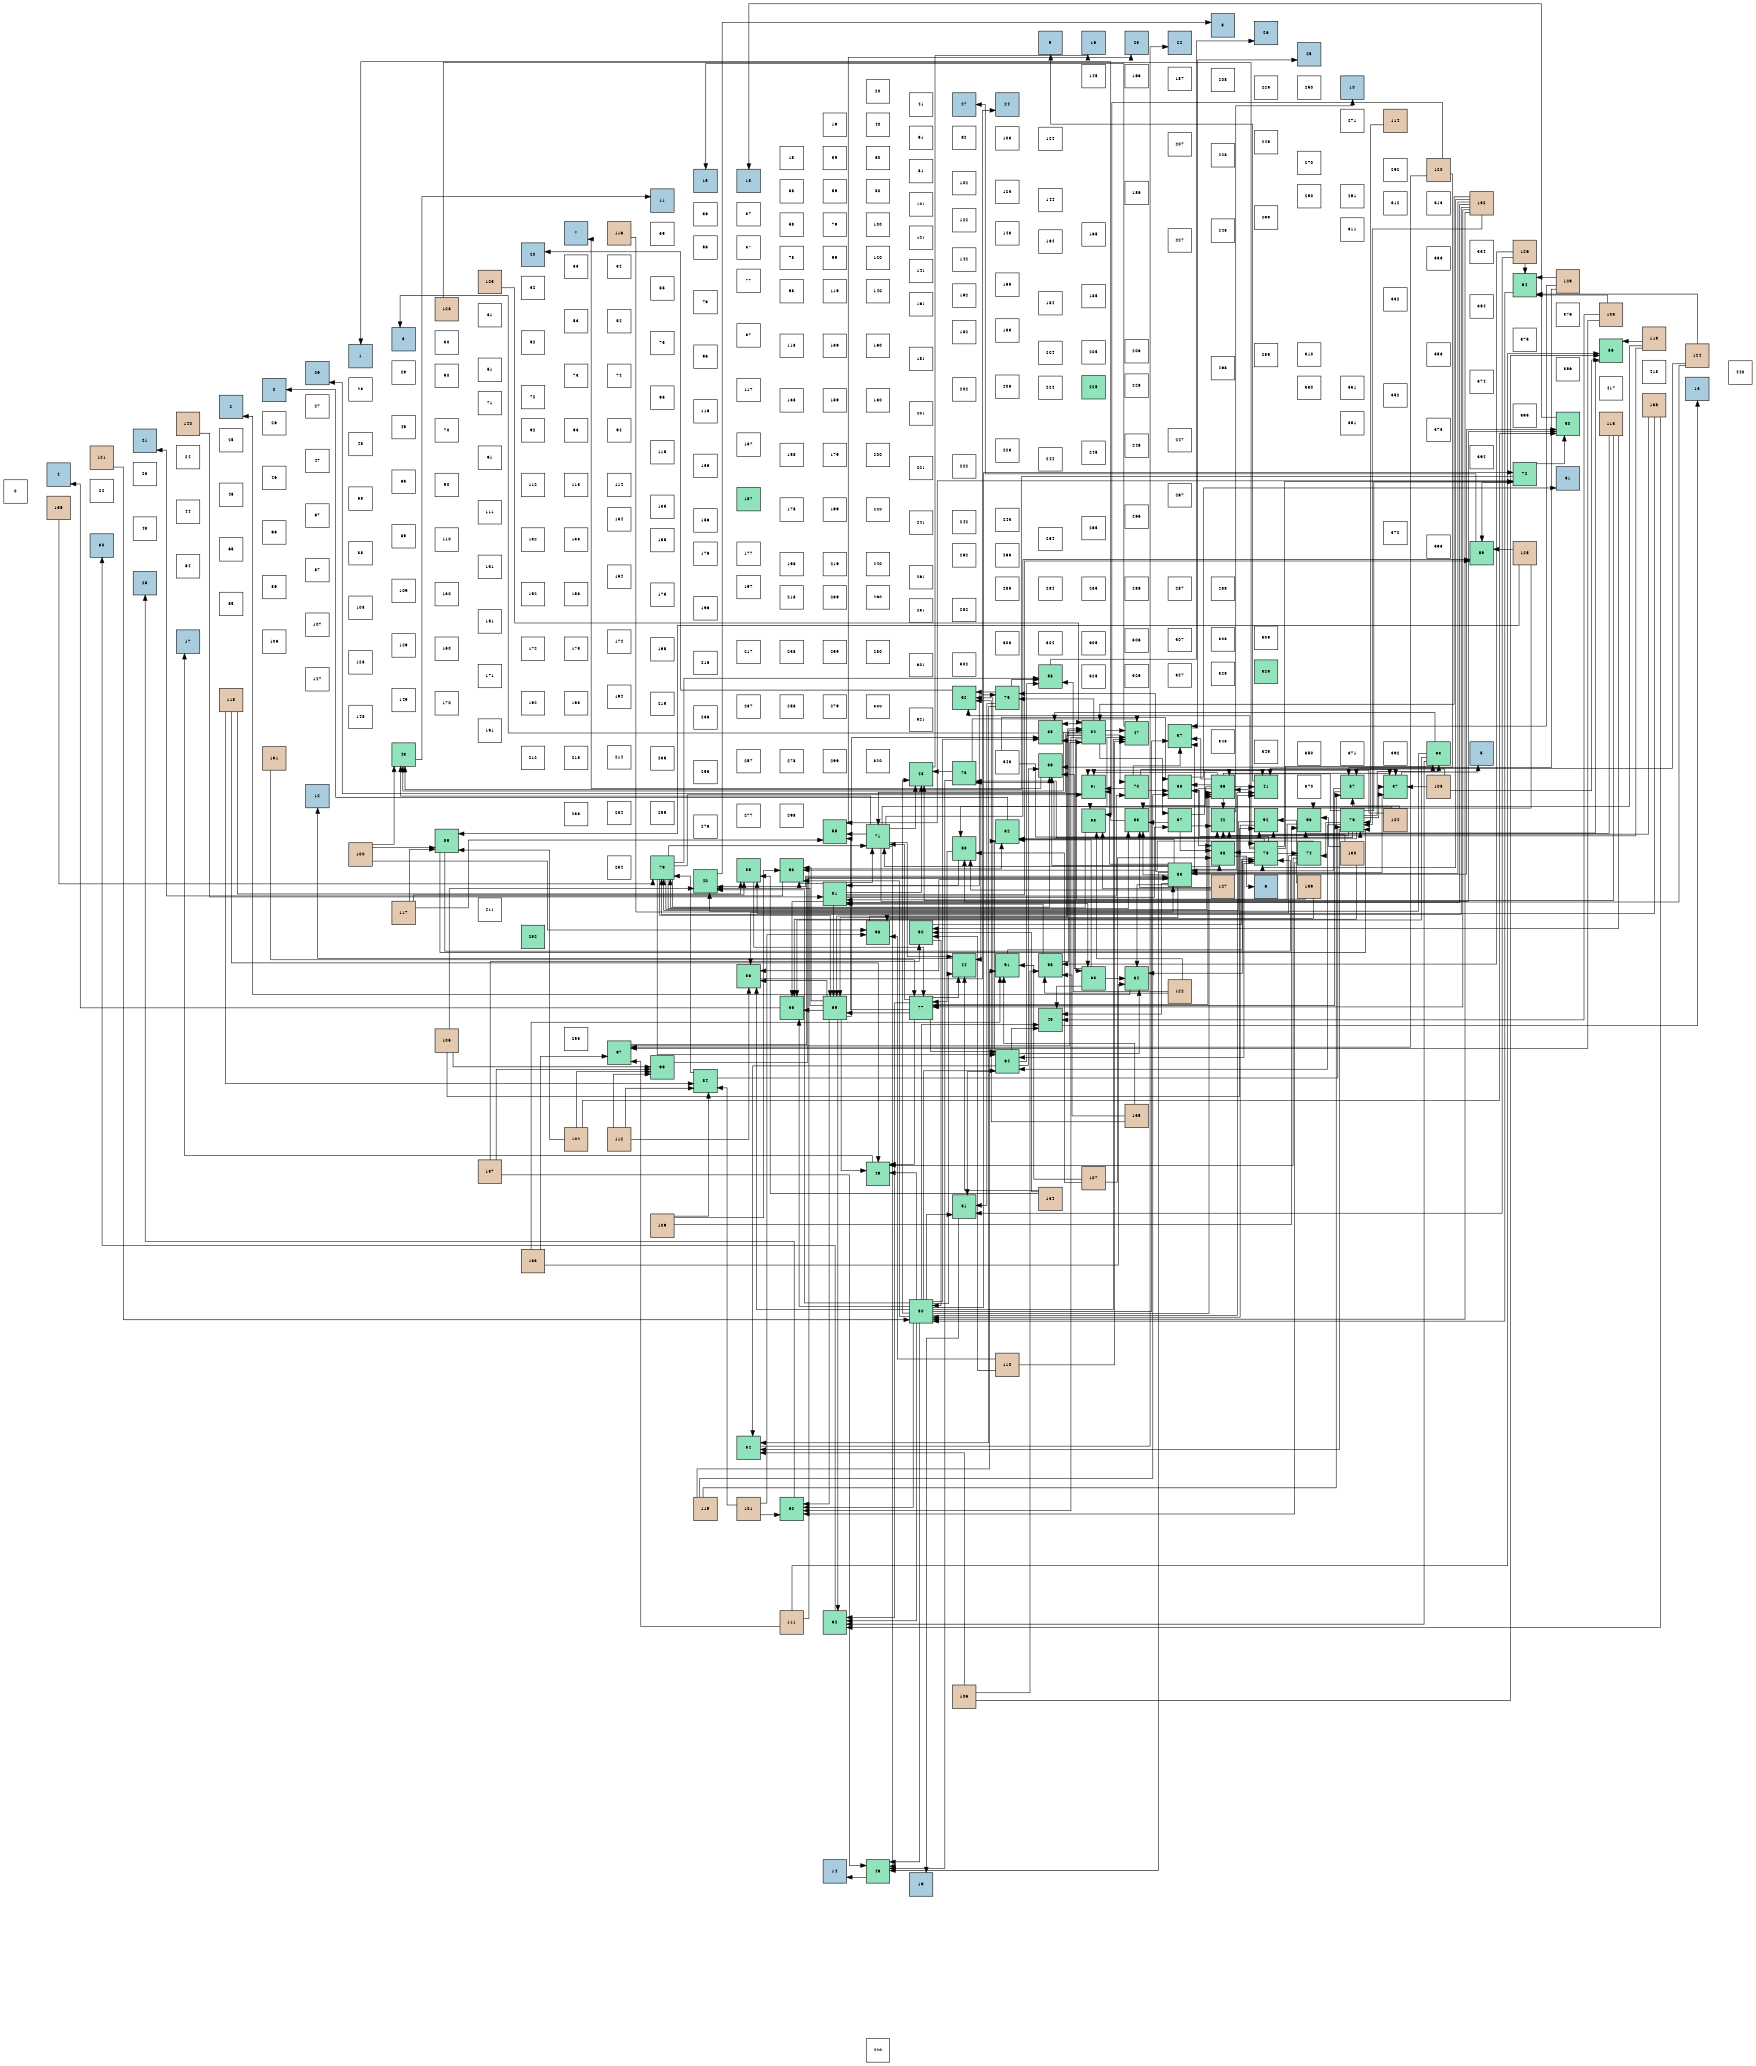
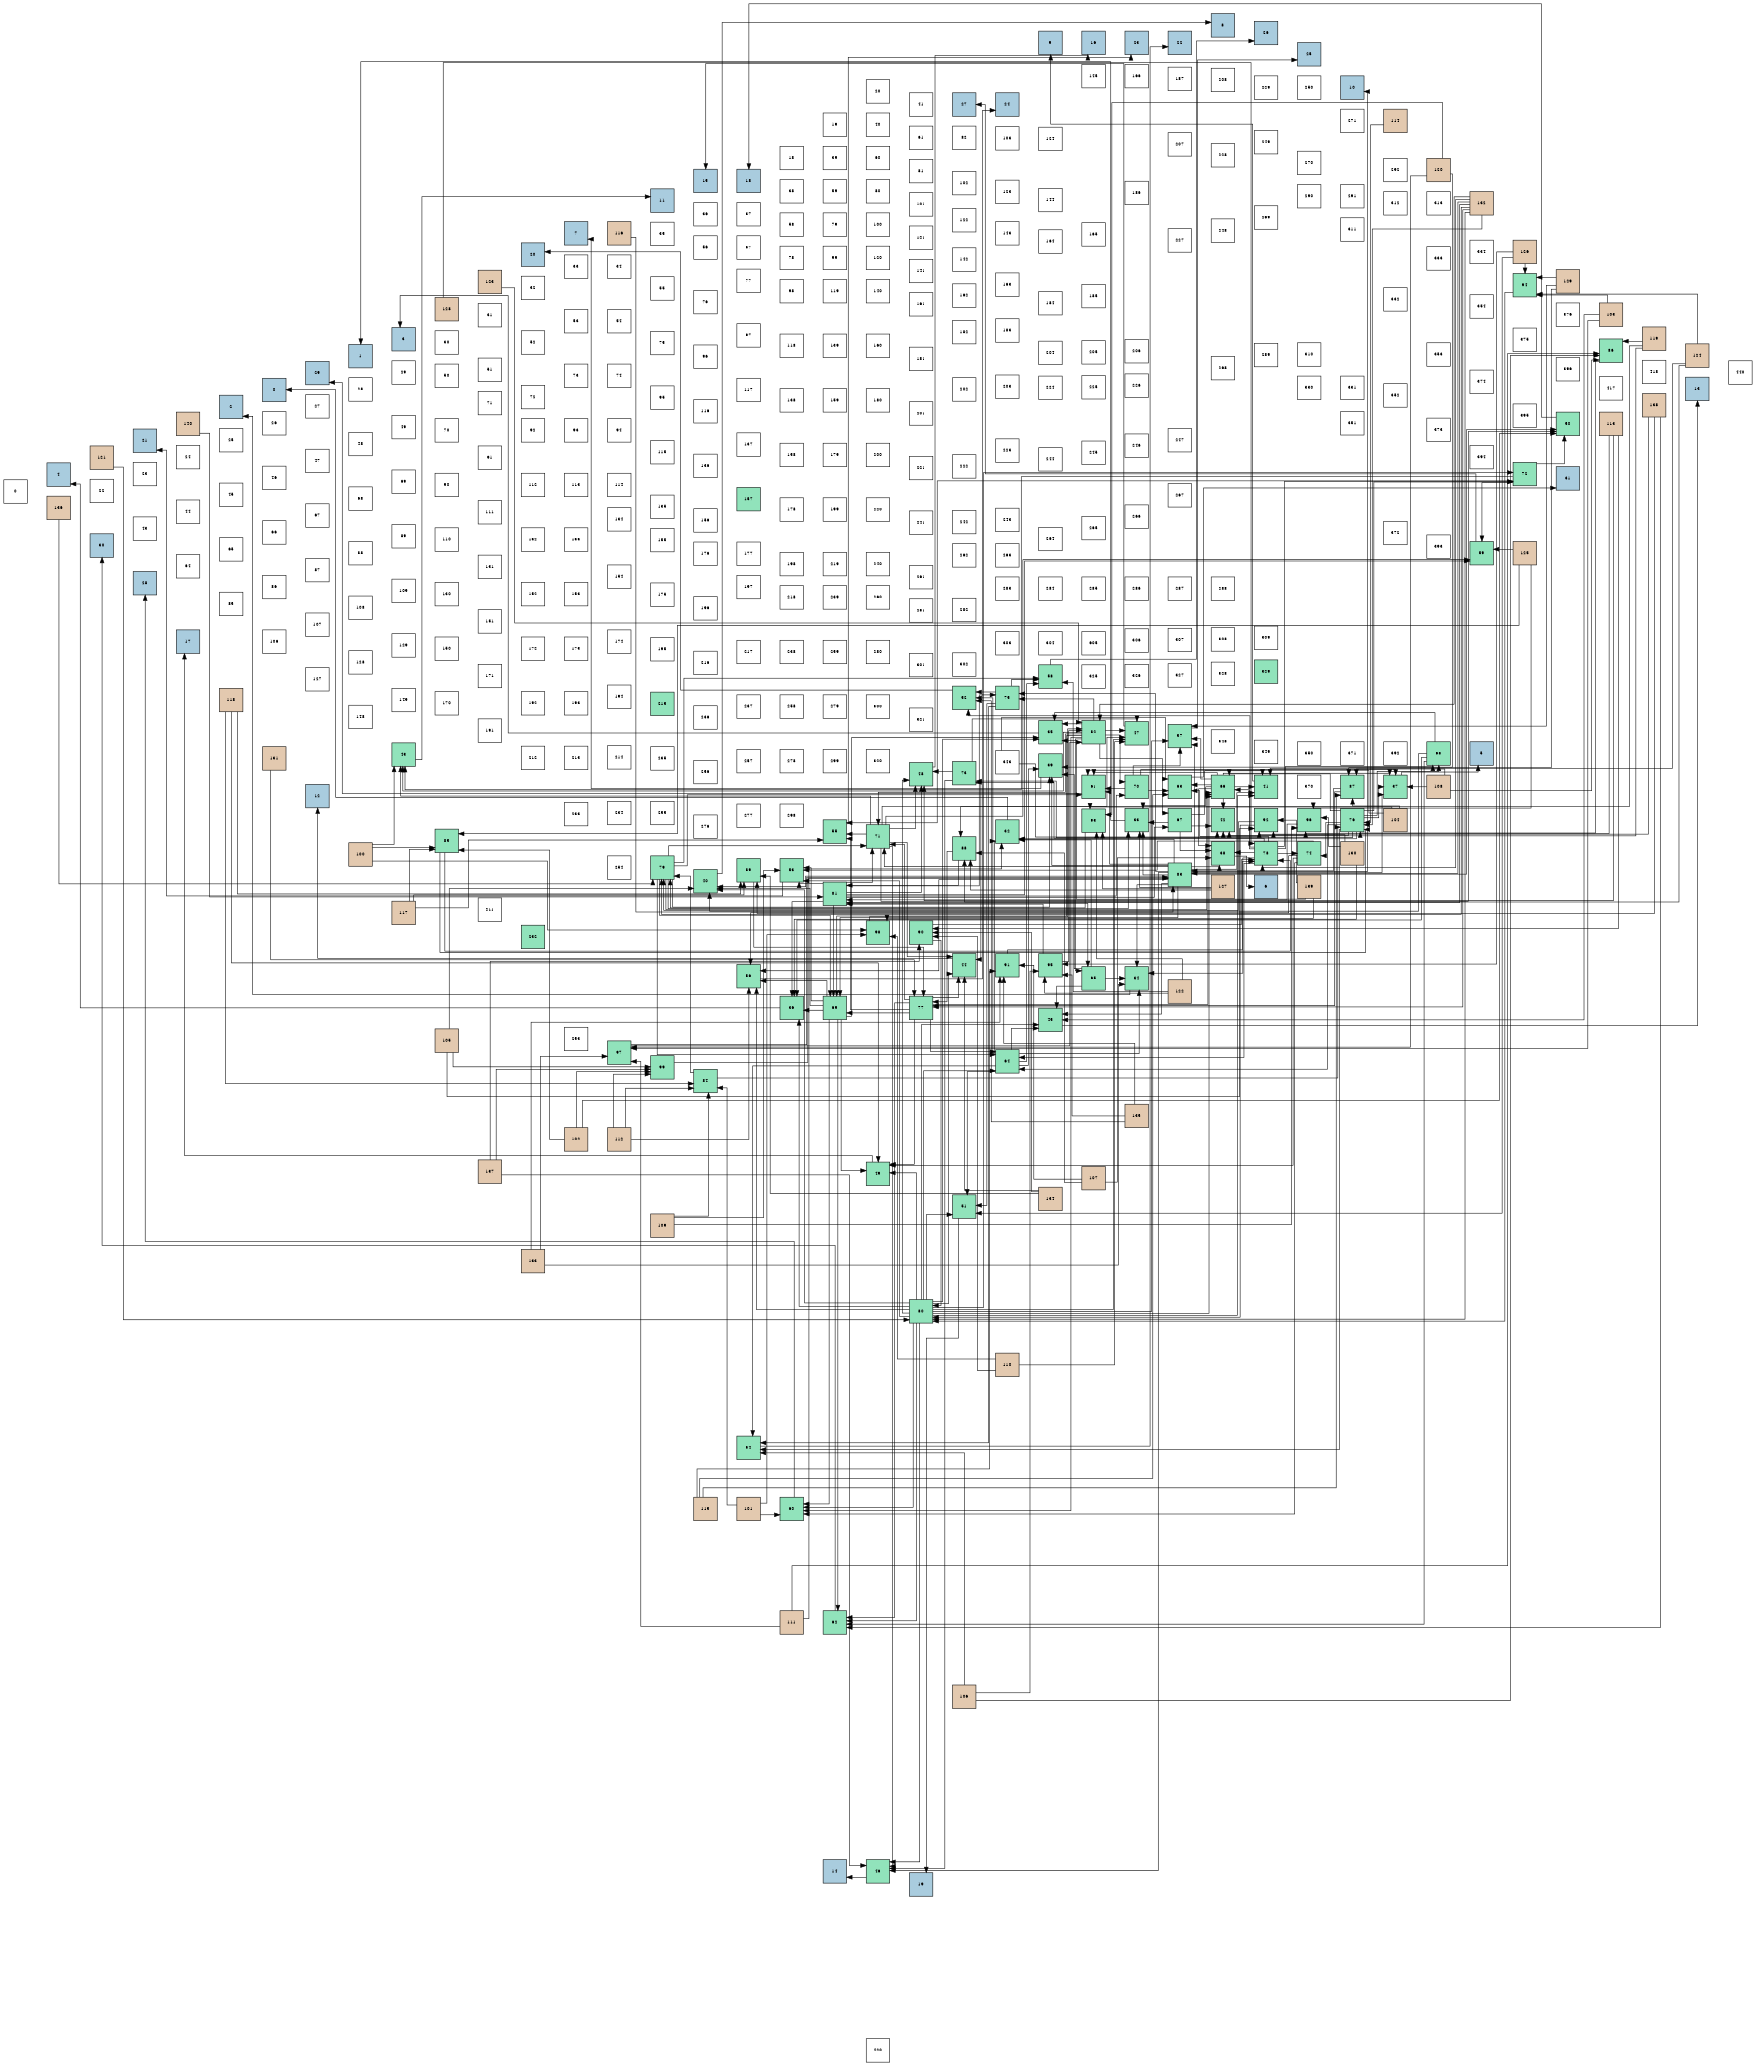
node "225": fillcolor #91e3bb -> #ffffff
edge "42" -> "10": now "83" -> "10"
node "215": fillcolor #ffffff -> #91e3bb
